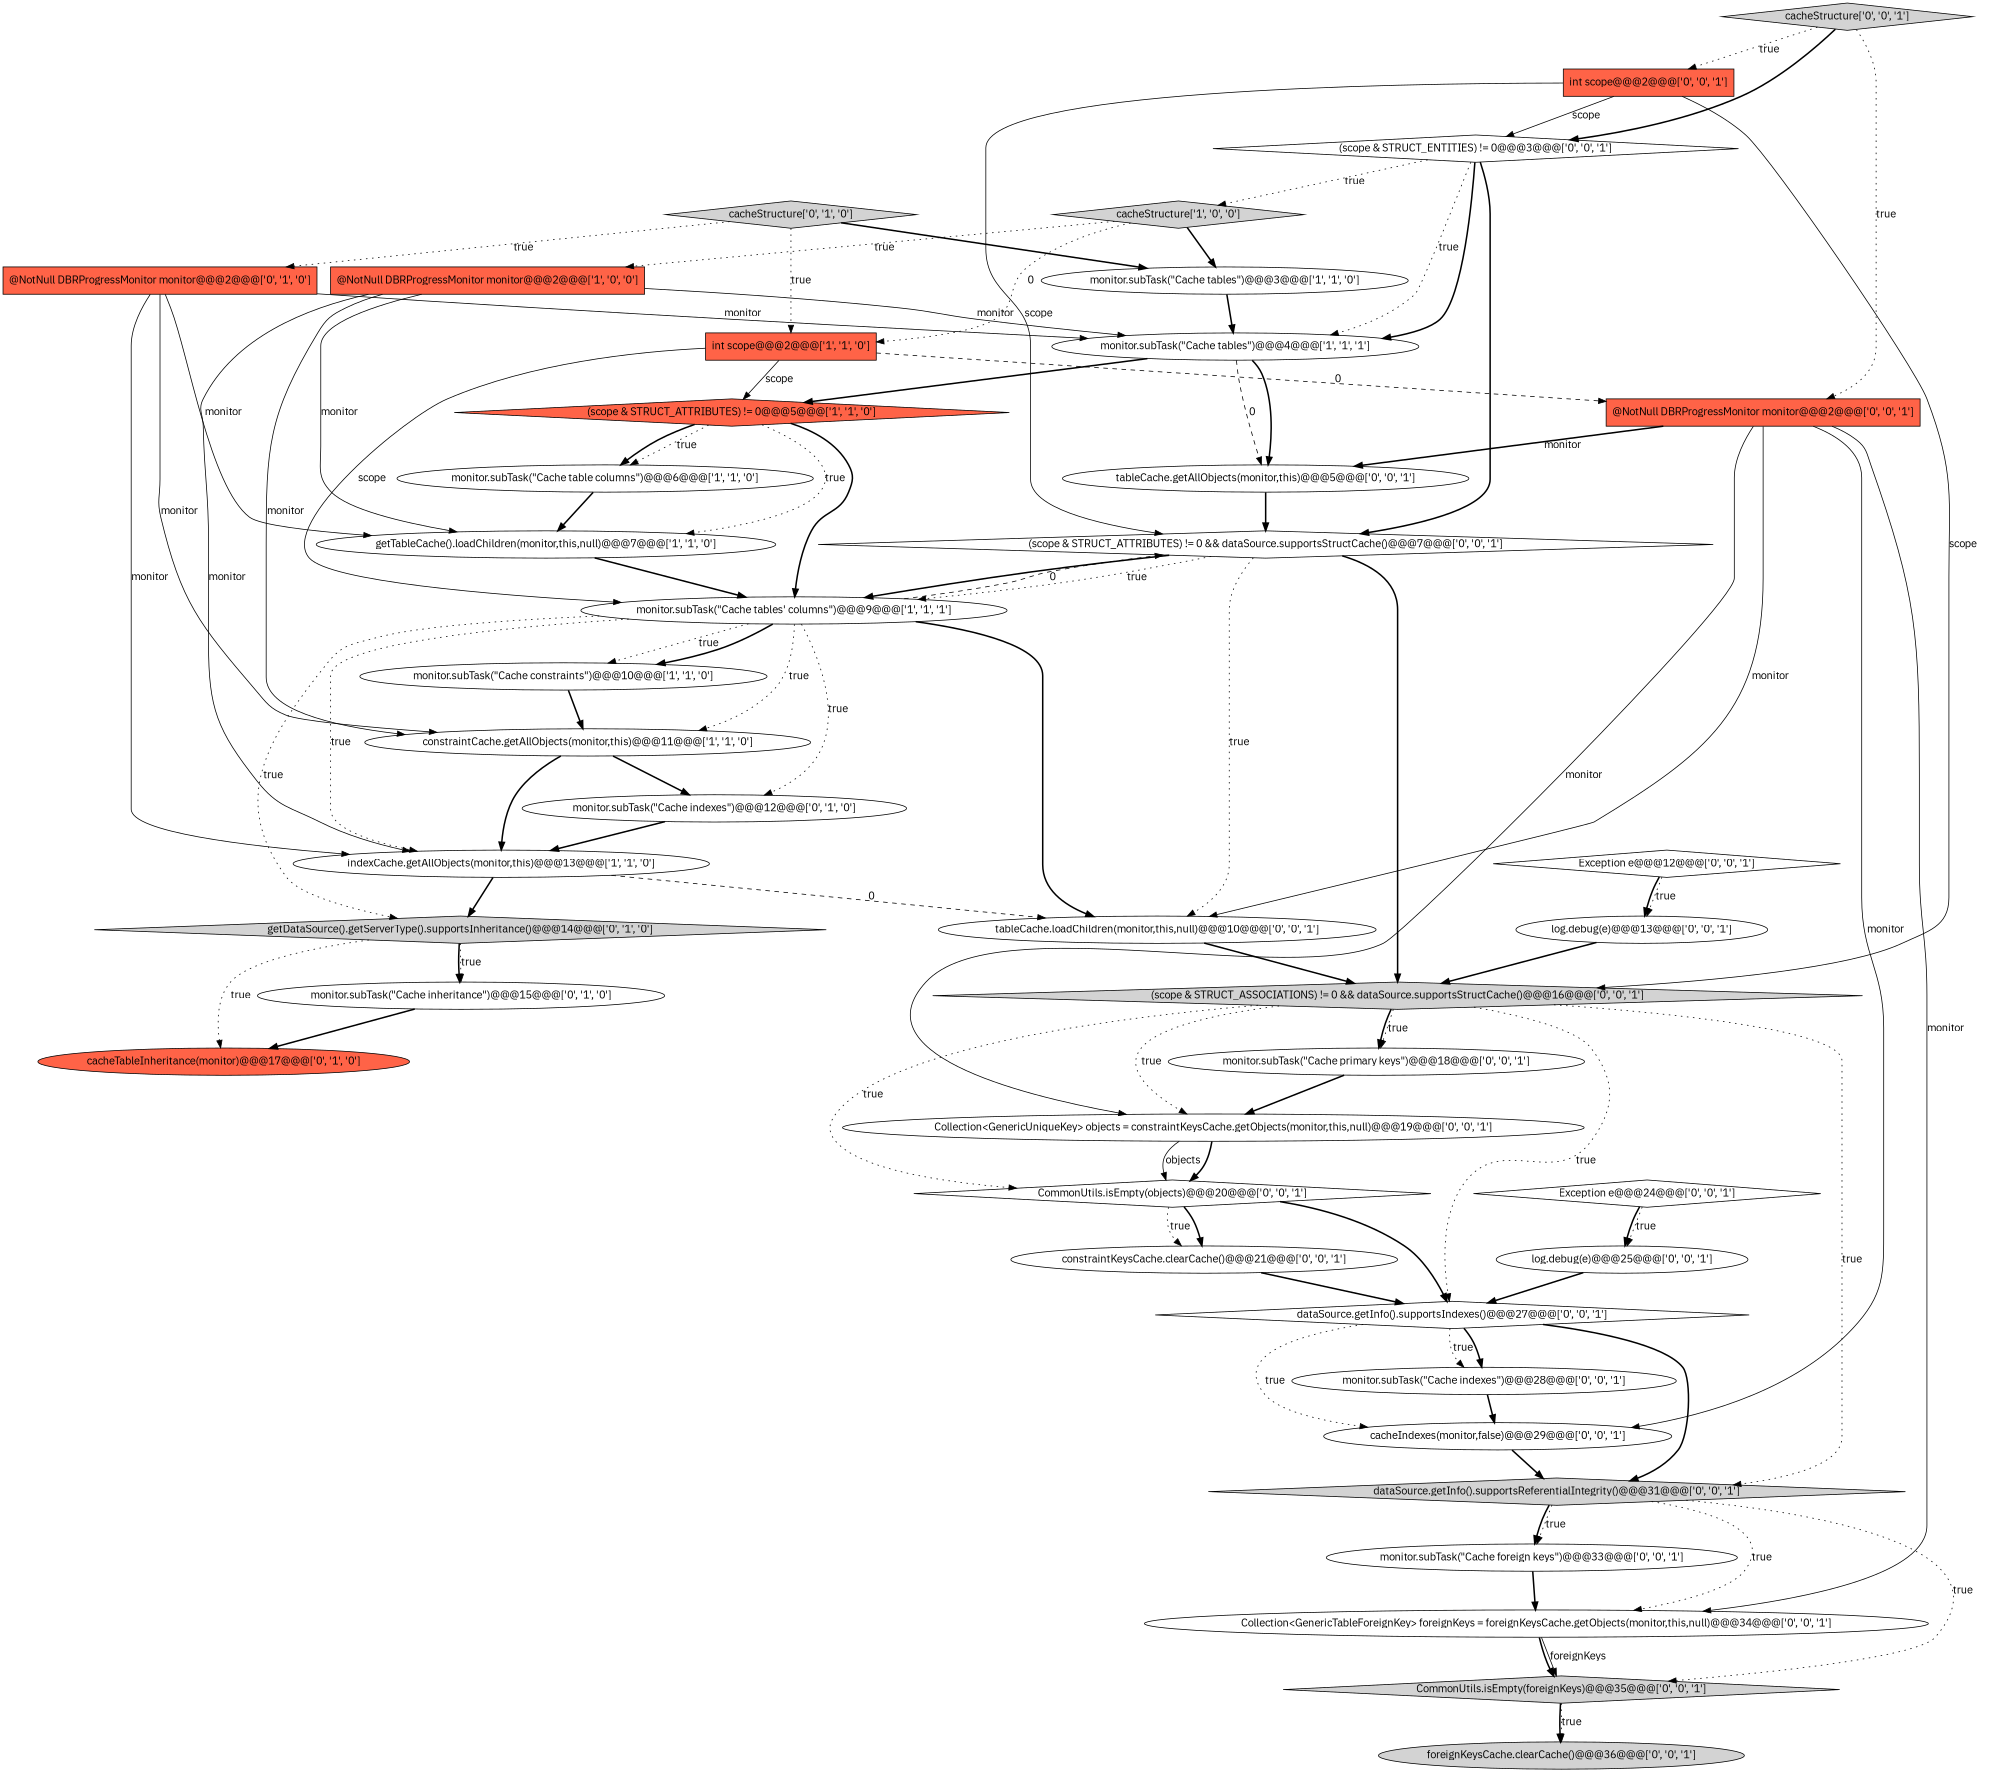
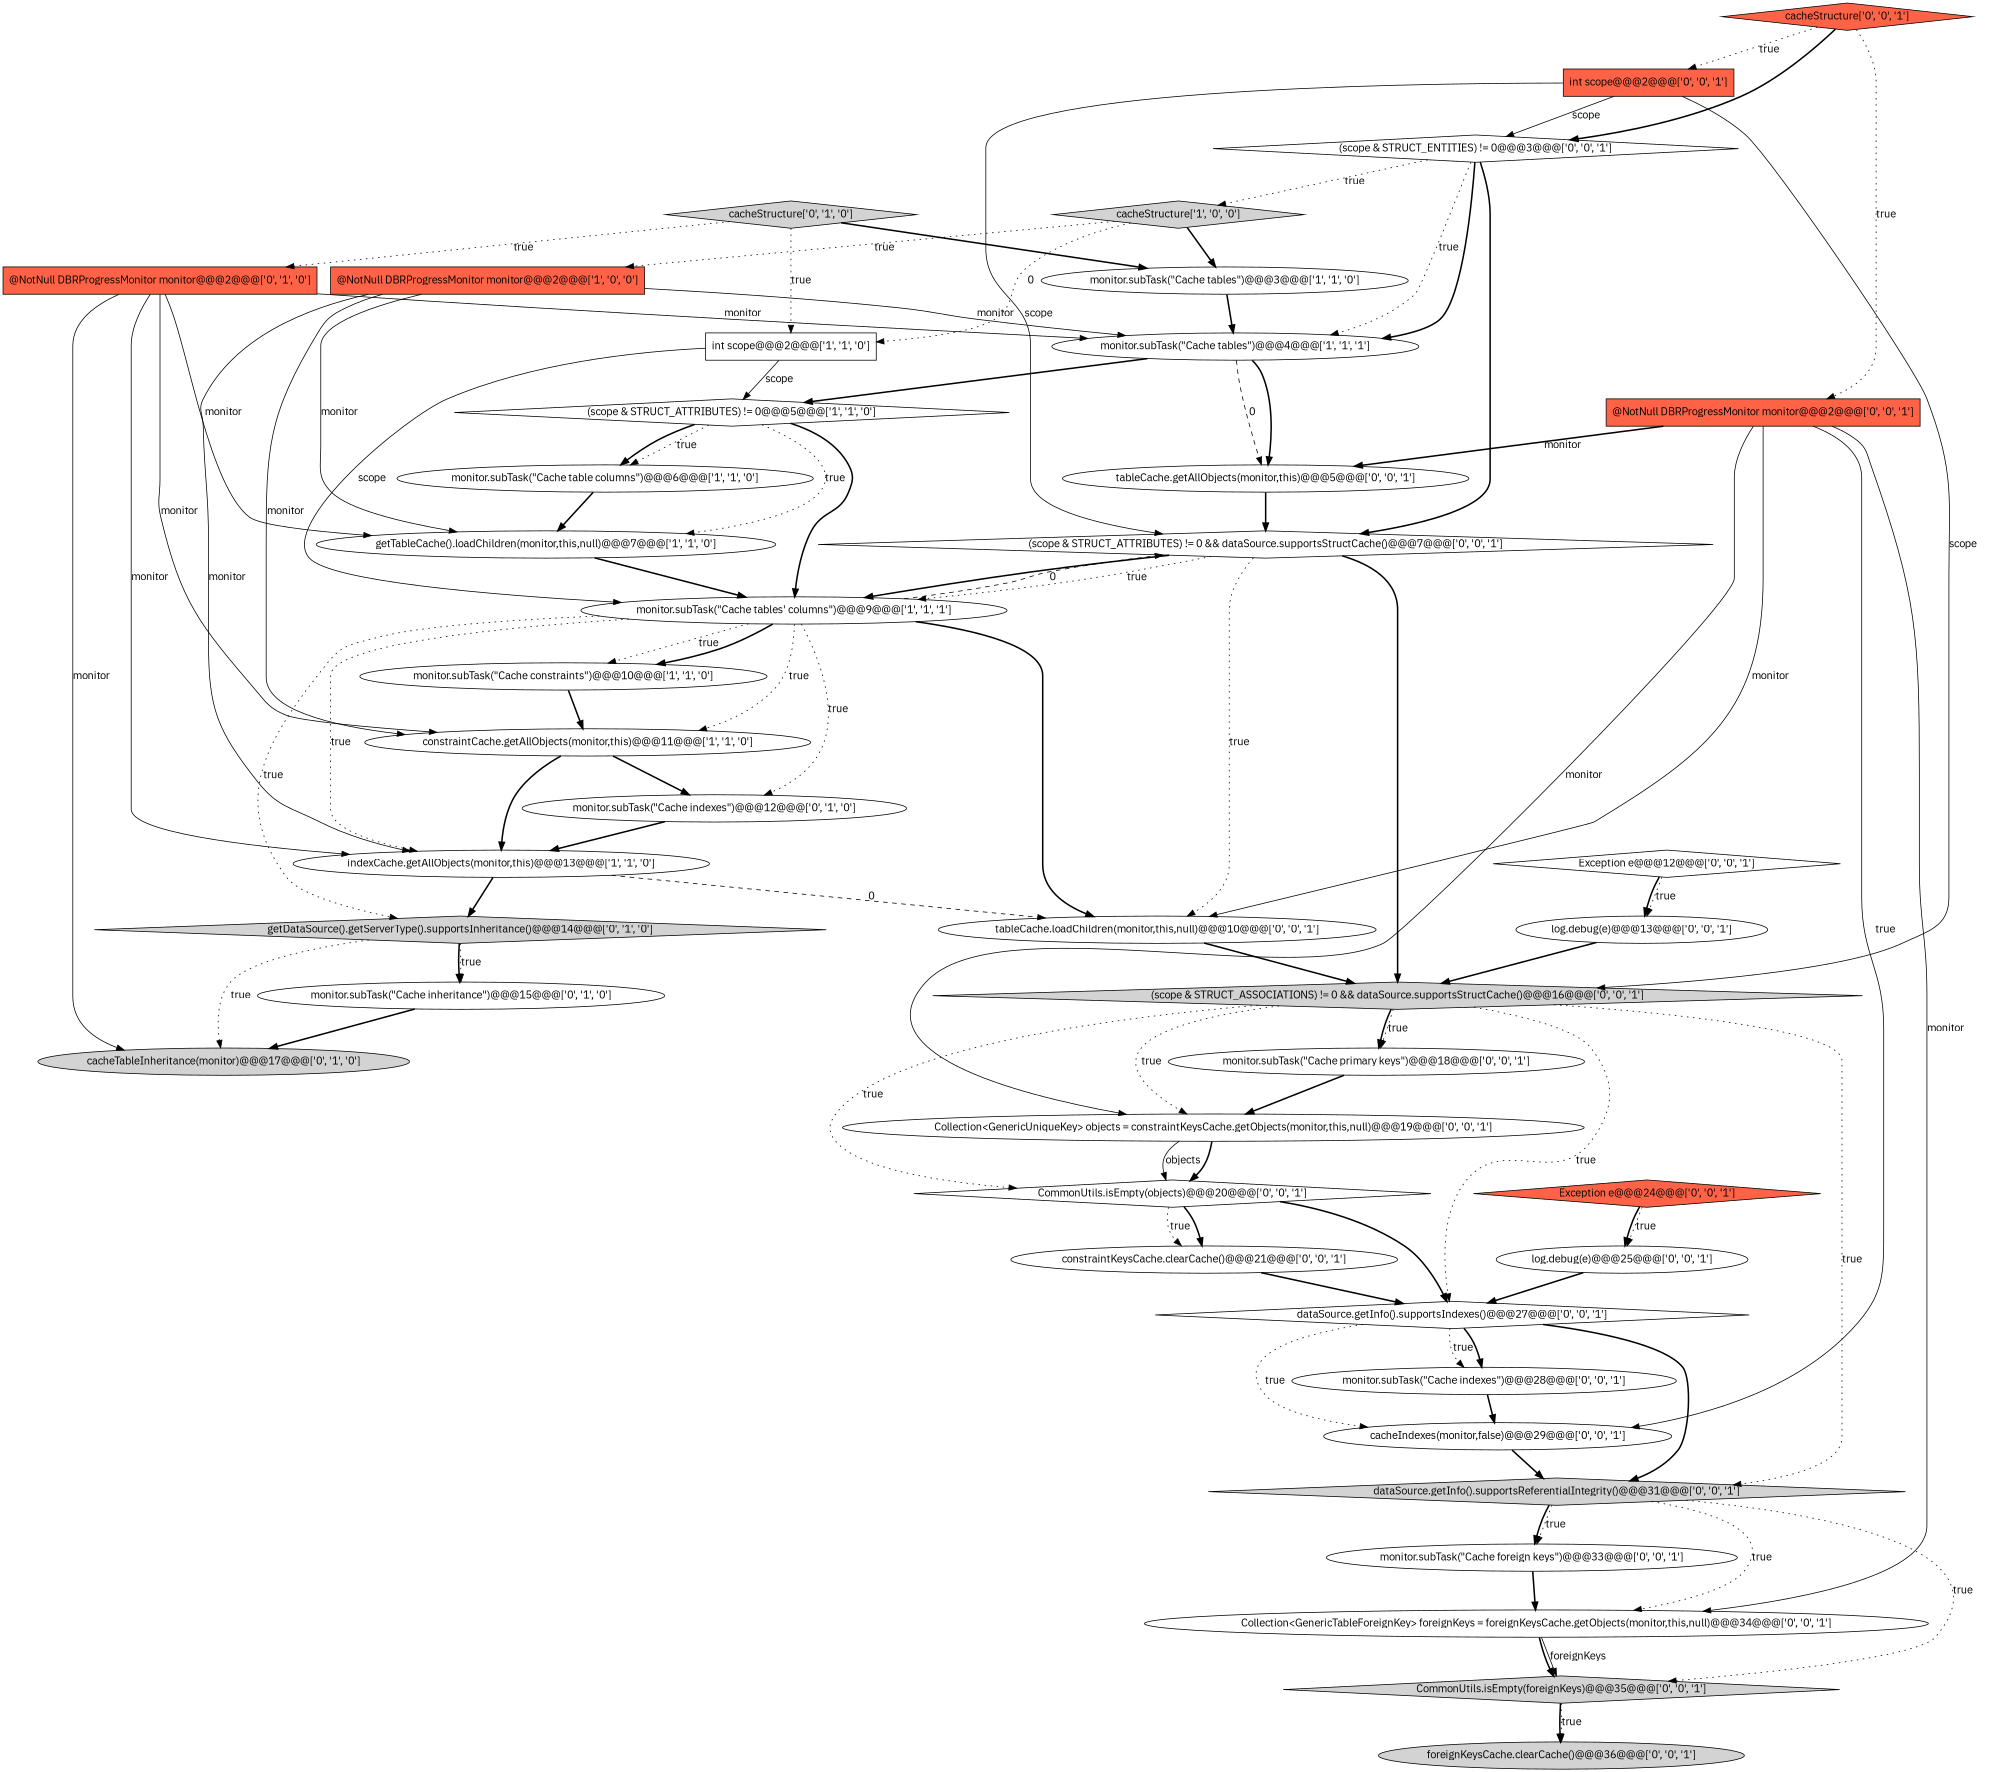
node "cacheStructure['0', '0', '1']": fillcolor lightgray -> tomato
node "int scope@@@2@@@['1', '1', '0']": fillcolor tomato -> white
edge "int scope@@@2@@@['1', '1', '0']" -> "@NotNull DBRProgressMonitor monitor@@@2@@@['0', '0', '1']": removed, label "0"
node "(scope & STRUCT_ATTRIBUTES) != 0@@@5@@@['1', '1', '0']": fillcolor tomato -> white
edge "@NotNull DBRProgressMonitor monitor@@@2@@@['0', '1', '0']" -> "cacheTableInheritance(monitor)@@@17@@@['0', '1', '0']": added, label "monitor"
edge "@NotNull DBRProgressMonitor monitor@@@2@@@['0', '0', '1']" -> "cacheIndexes(monitor,false)@@@29@@@['0', '0', '1']": label "monitor" -> "true"
node "cacheTableInheritance(monitor)@@@17@@@['0', '1', '0']": fillcolor tomato -> lightgray
node "Exception e@@@24@@@['0', '0', '1']": fillcolor white -> tomato
